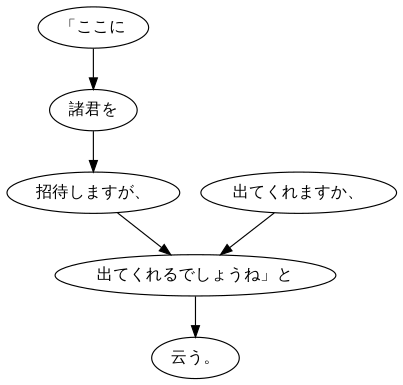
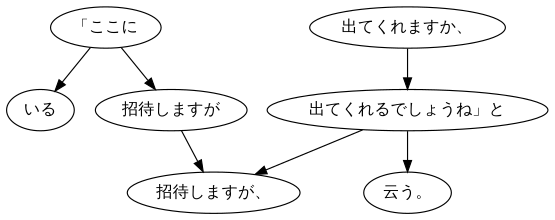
node "いる": added
node "諸君を": label "諸君を" -> "招待しますが"
edge "招待しますが、" -> "出てくれるでしょうね」と": reversed
